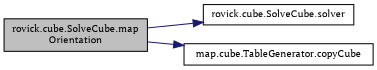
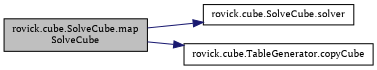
node "rovick.cube.SolveCube.map Orientation": label "rovick.cube.SolveCube.map Orientation" -> "rovick.cube.SolveCube.map SolveCube"
node "map.cube.TableGenerator.copyCube": label "map.cube.TableGenerator.copyCube" -> "rovick.cube.TableGenerator.copyCube"
